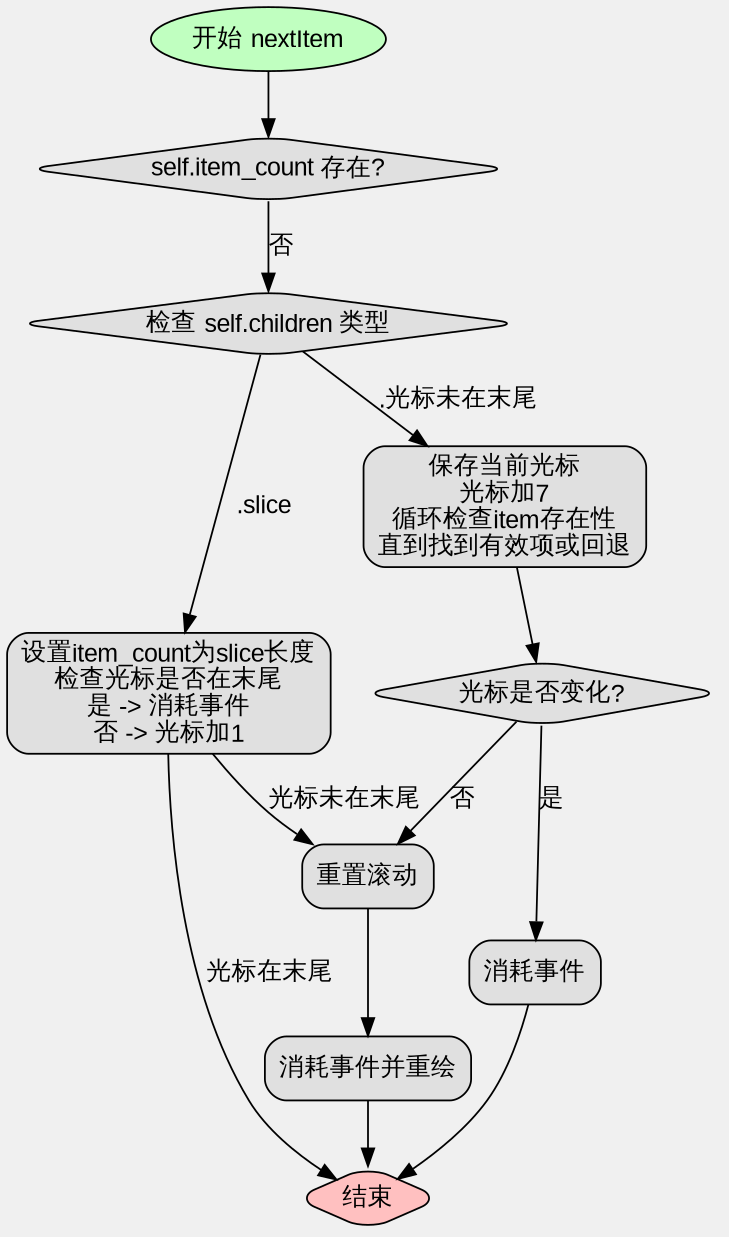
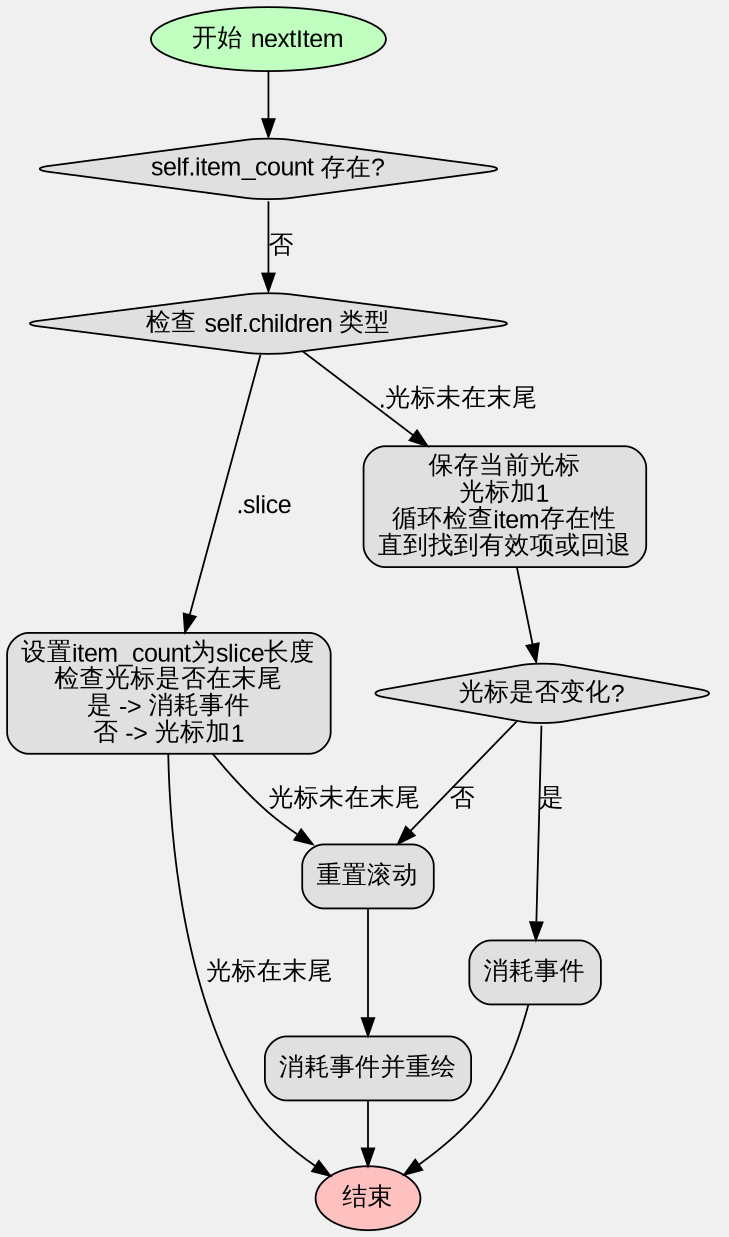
node "保存当前光标 光标加7 循环检查item存在性 直到找到有效项或回退": label "保存当前光标 光标加7 循环检查item存在性 直到找到有效项或回退" -> "保存当前光标 光标加1 循环检查item存在性 直到找到有效项或回退"
node "结束": shape diamond -> ellipse
